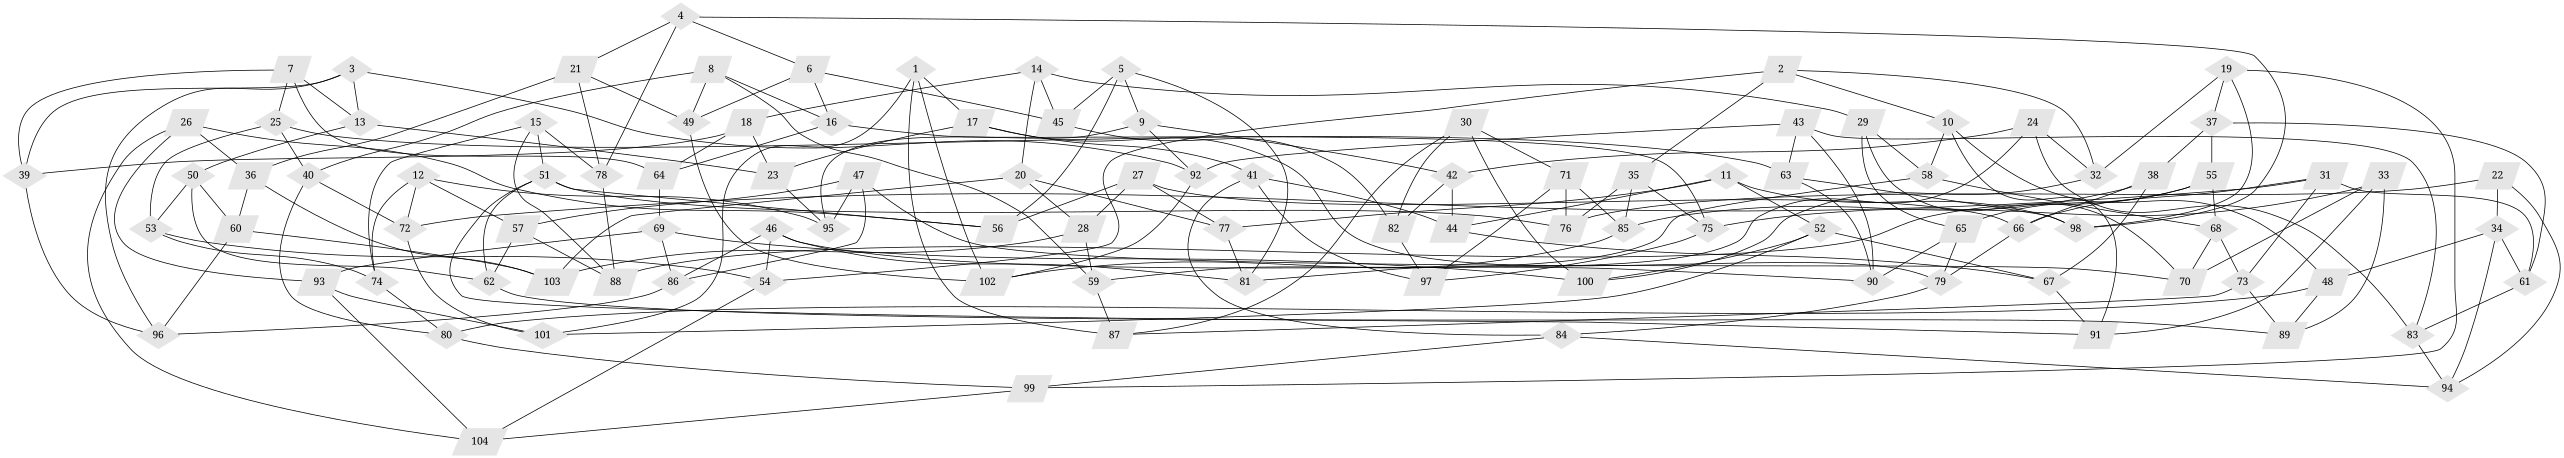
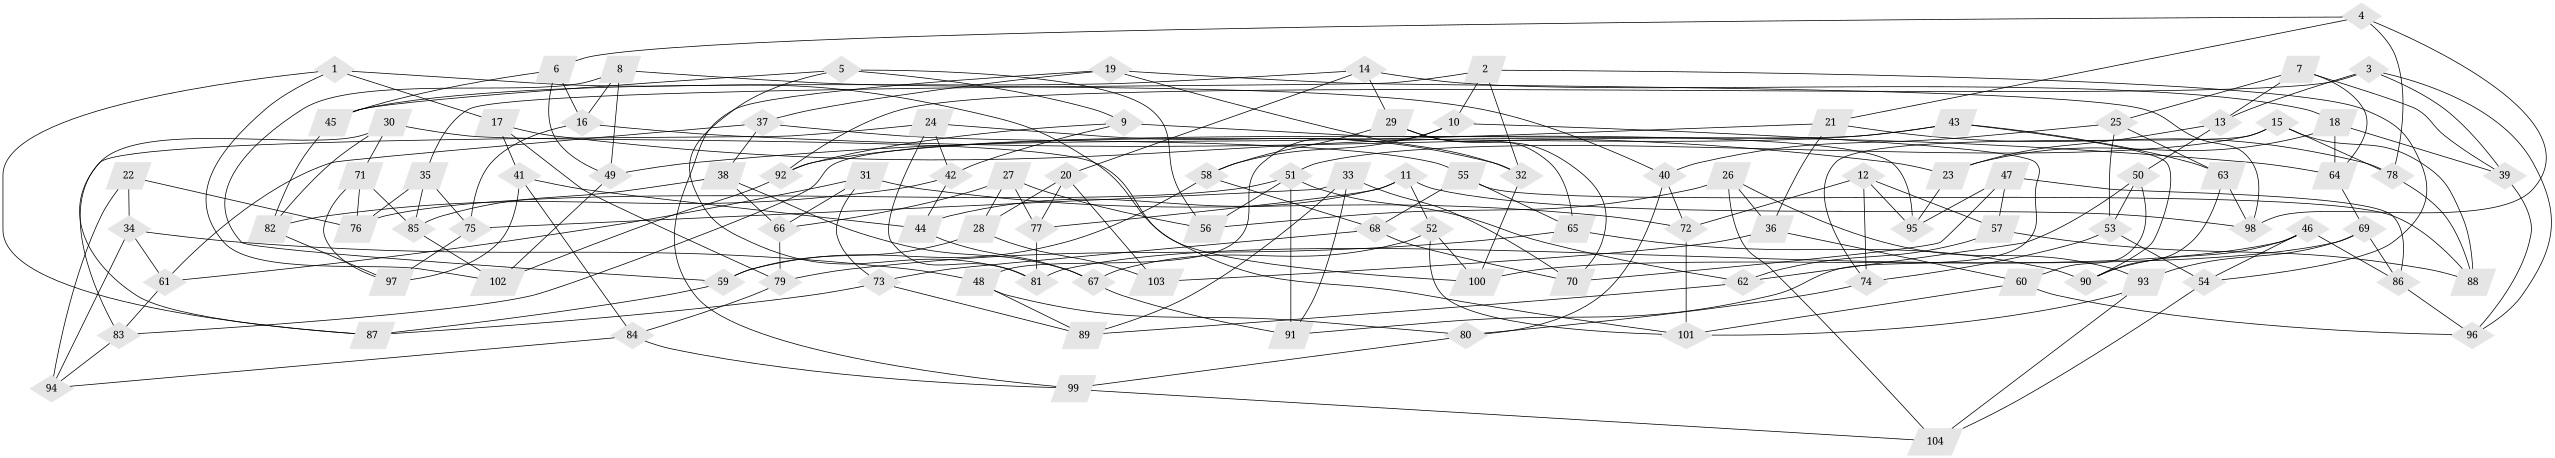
edge "60" -- "103": now "60" -- "101"
